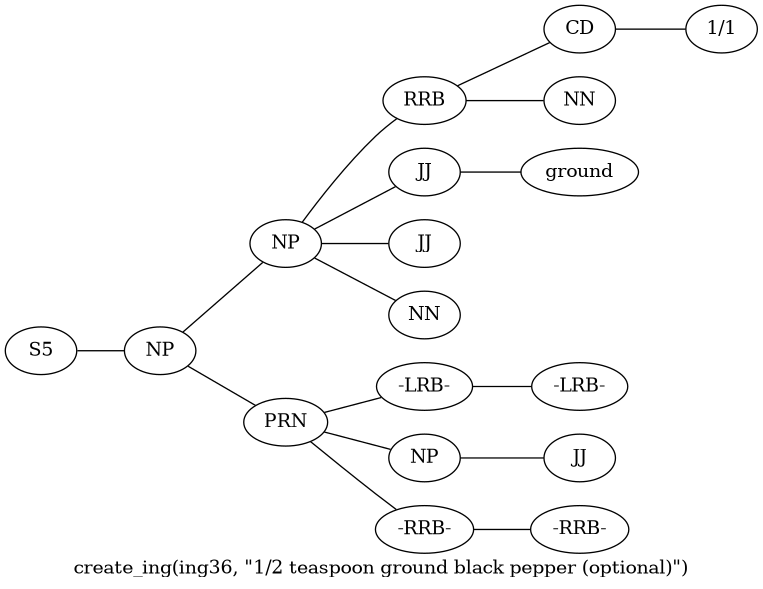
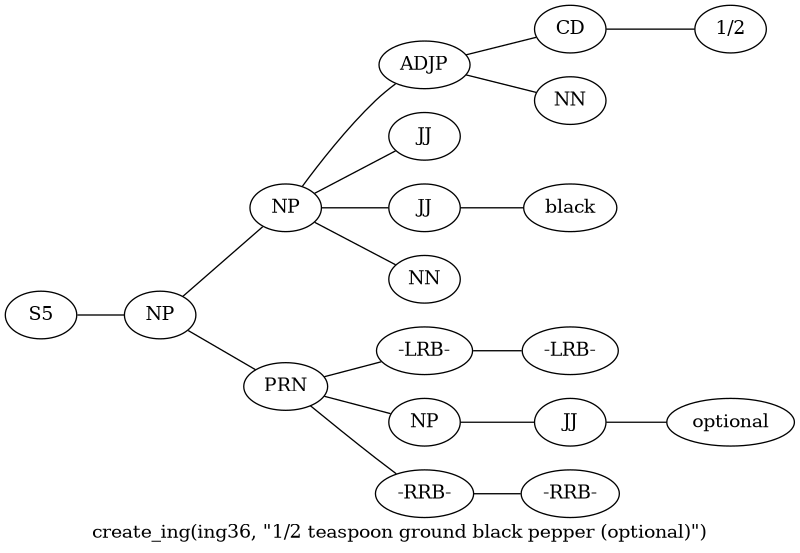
node "1/1": label "1/1" -> "1/2"
node "RRB": label "RRB" -> "ADJP"
node "ground": removed
node "black": added
node "optional": added
